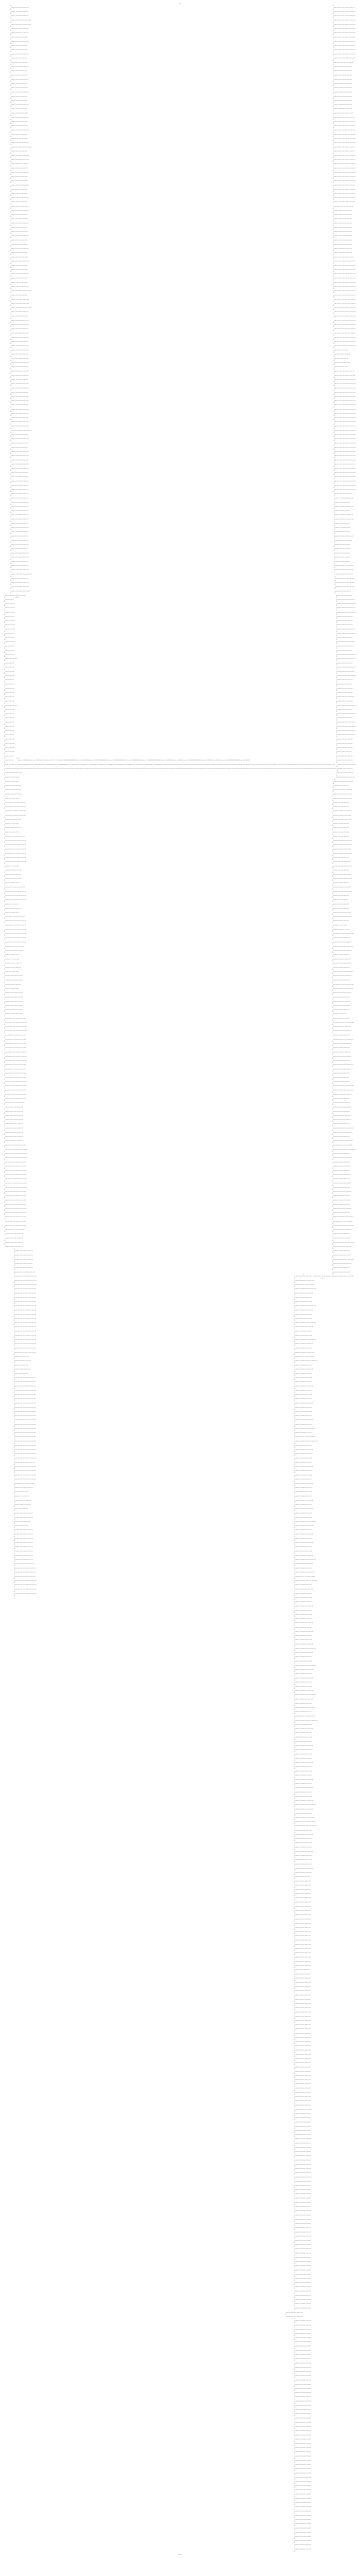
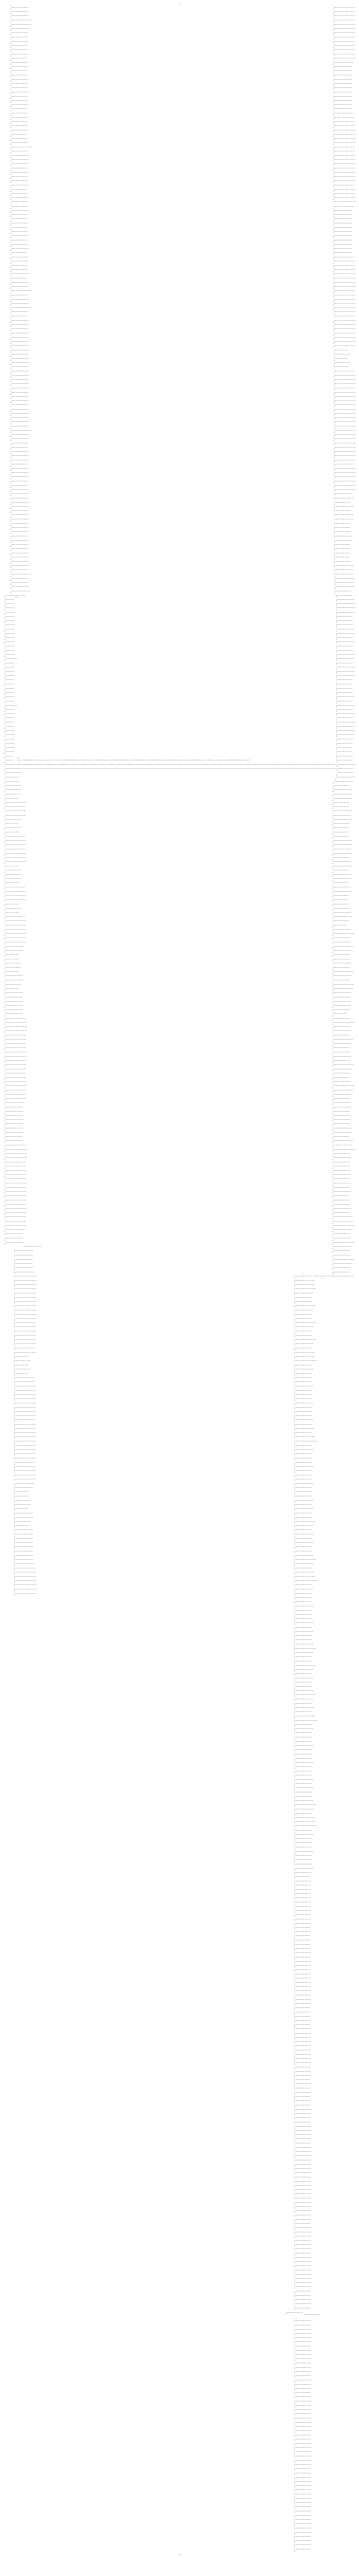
edge "l116" -> "l117": reversed
edge "l748" -> "l749": now "l747" -> "l749"
